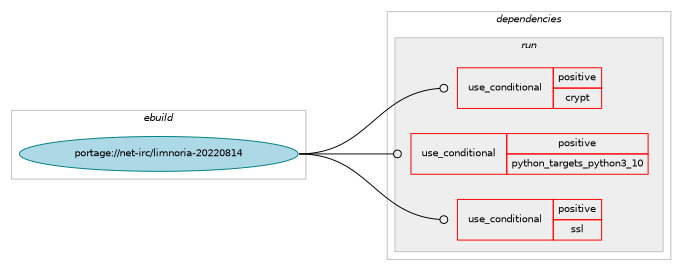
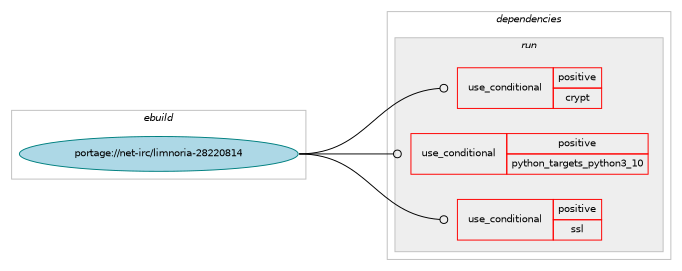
node "portage://net-irc/limnoria-20220814": label "portage://net-irc/limnoria-20220814" -> "portage://net-irc/limnoria-28220814"
